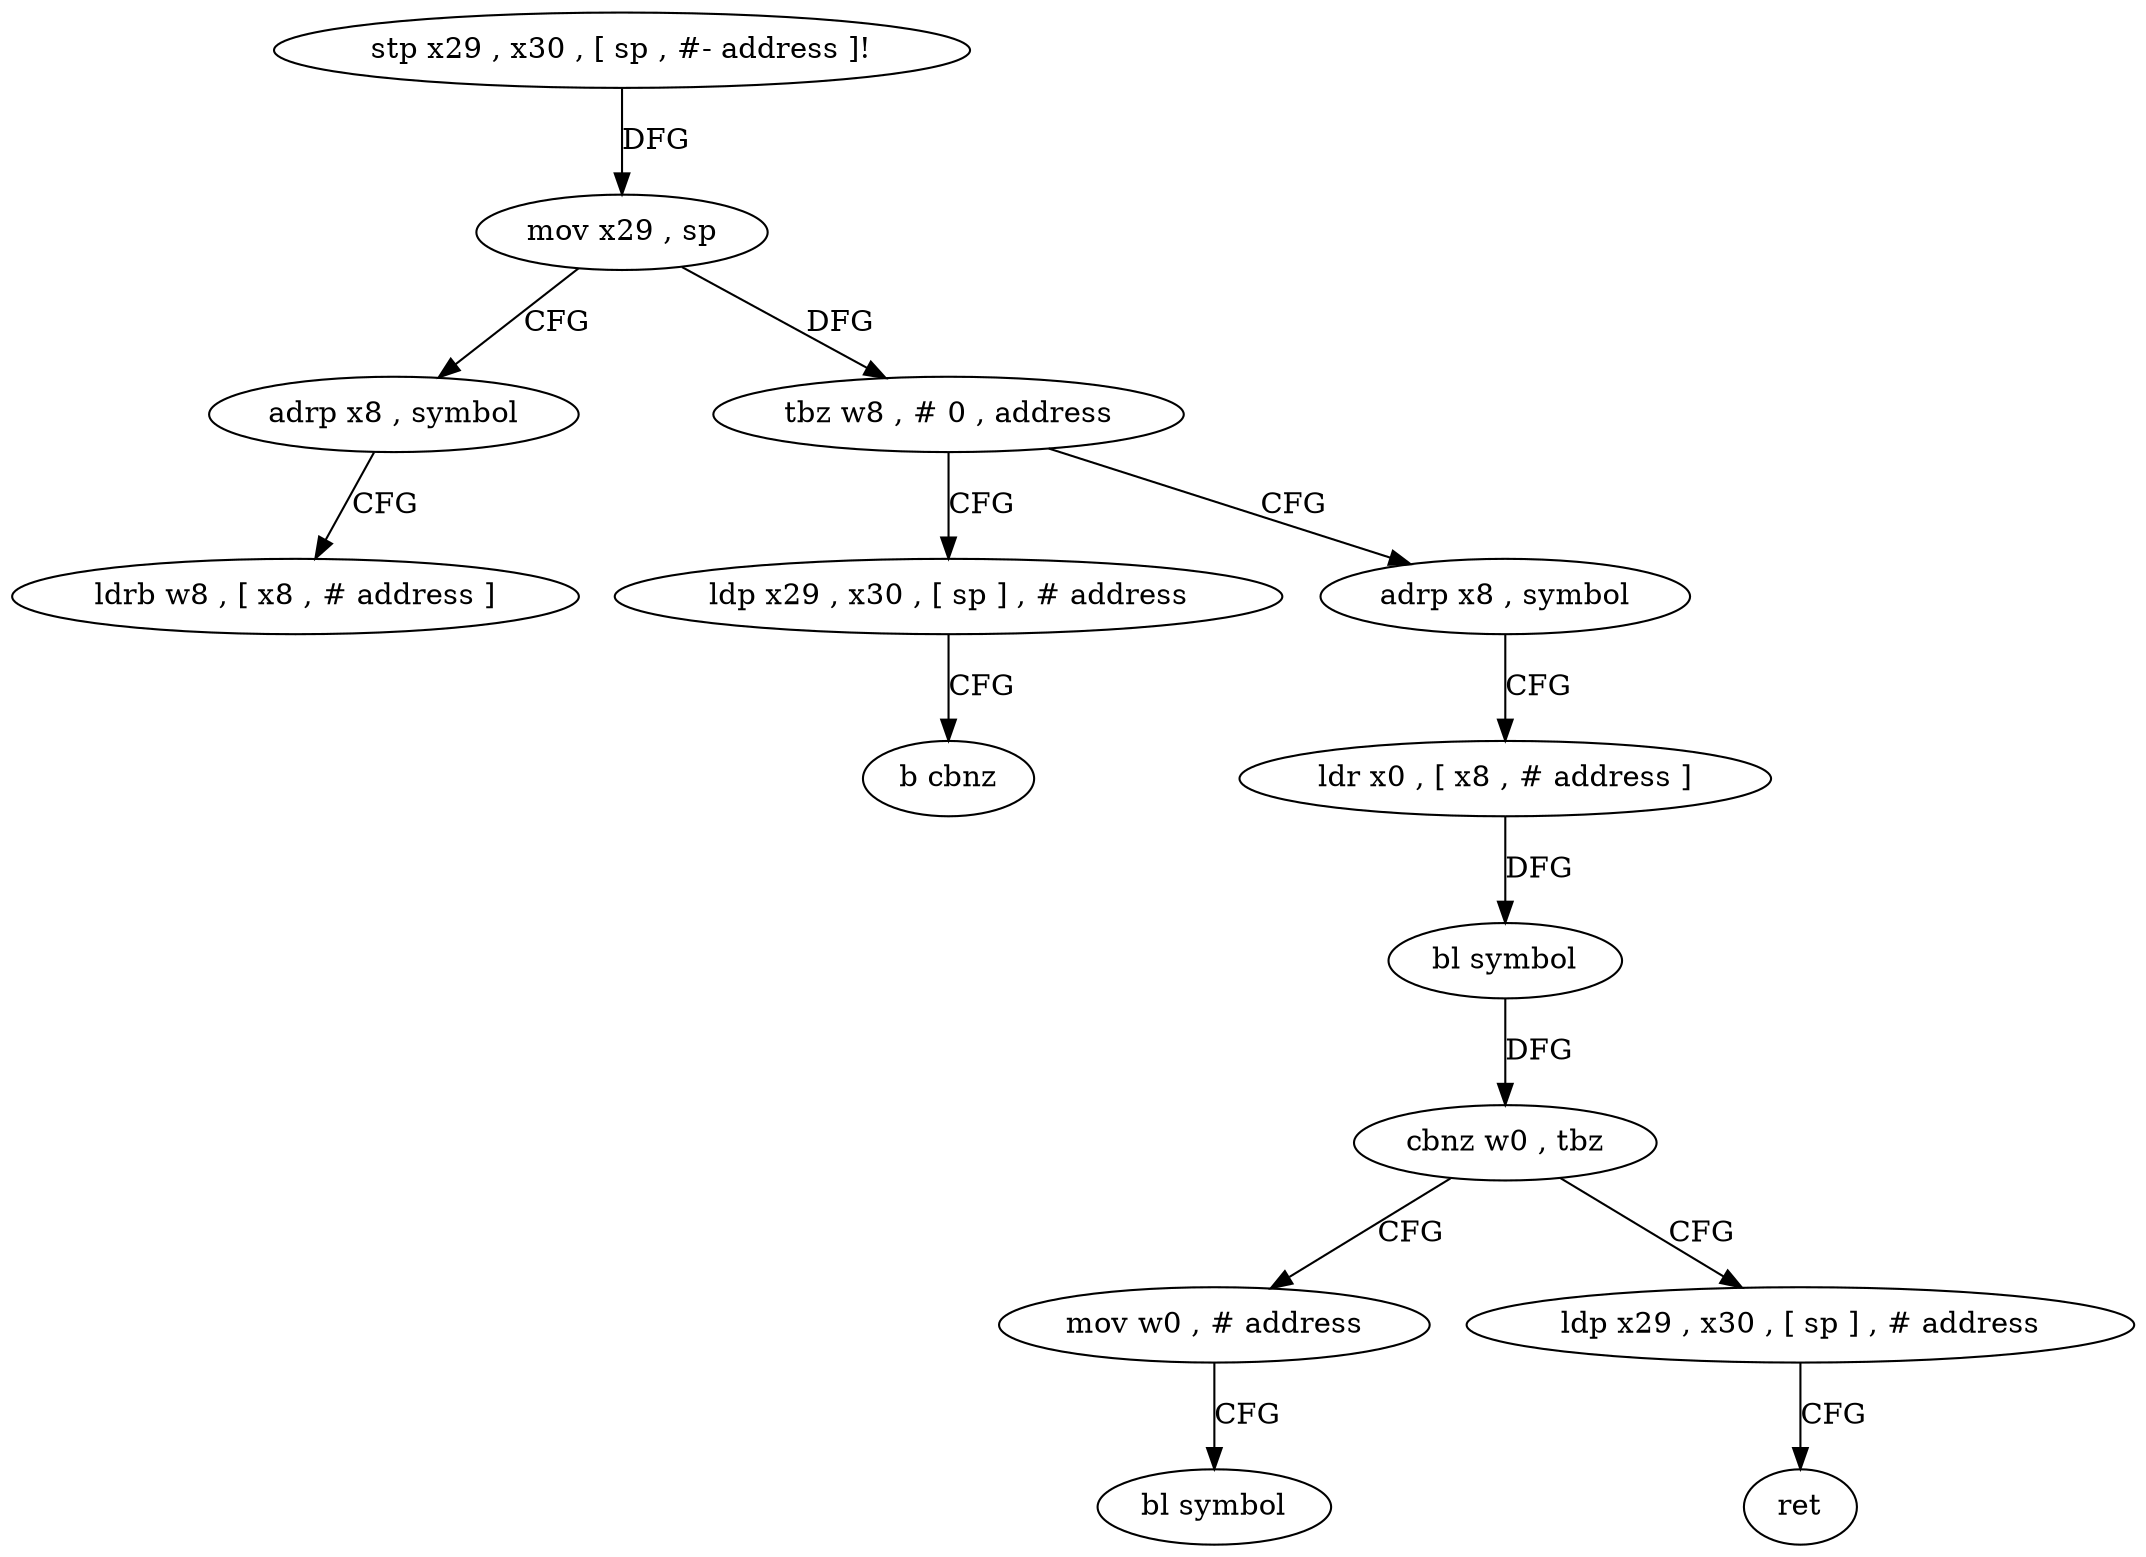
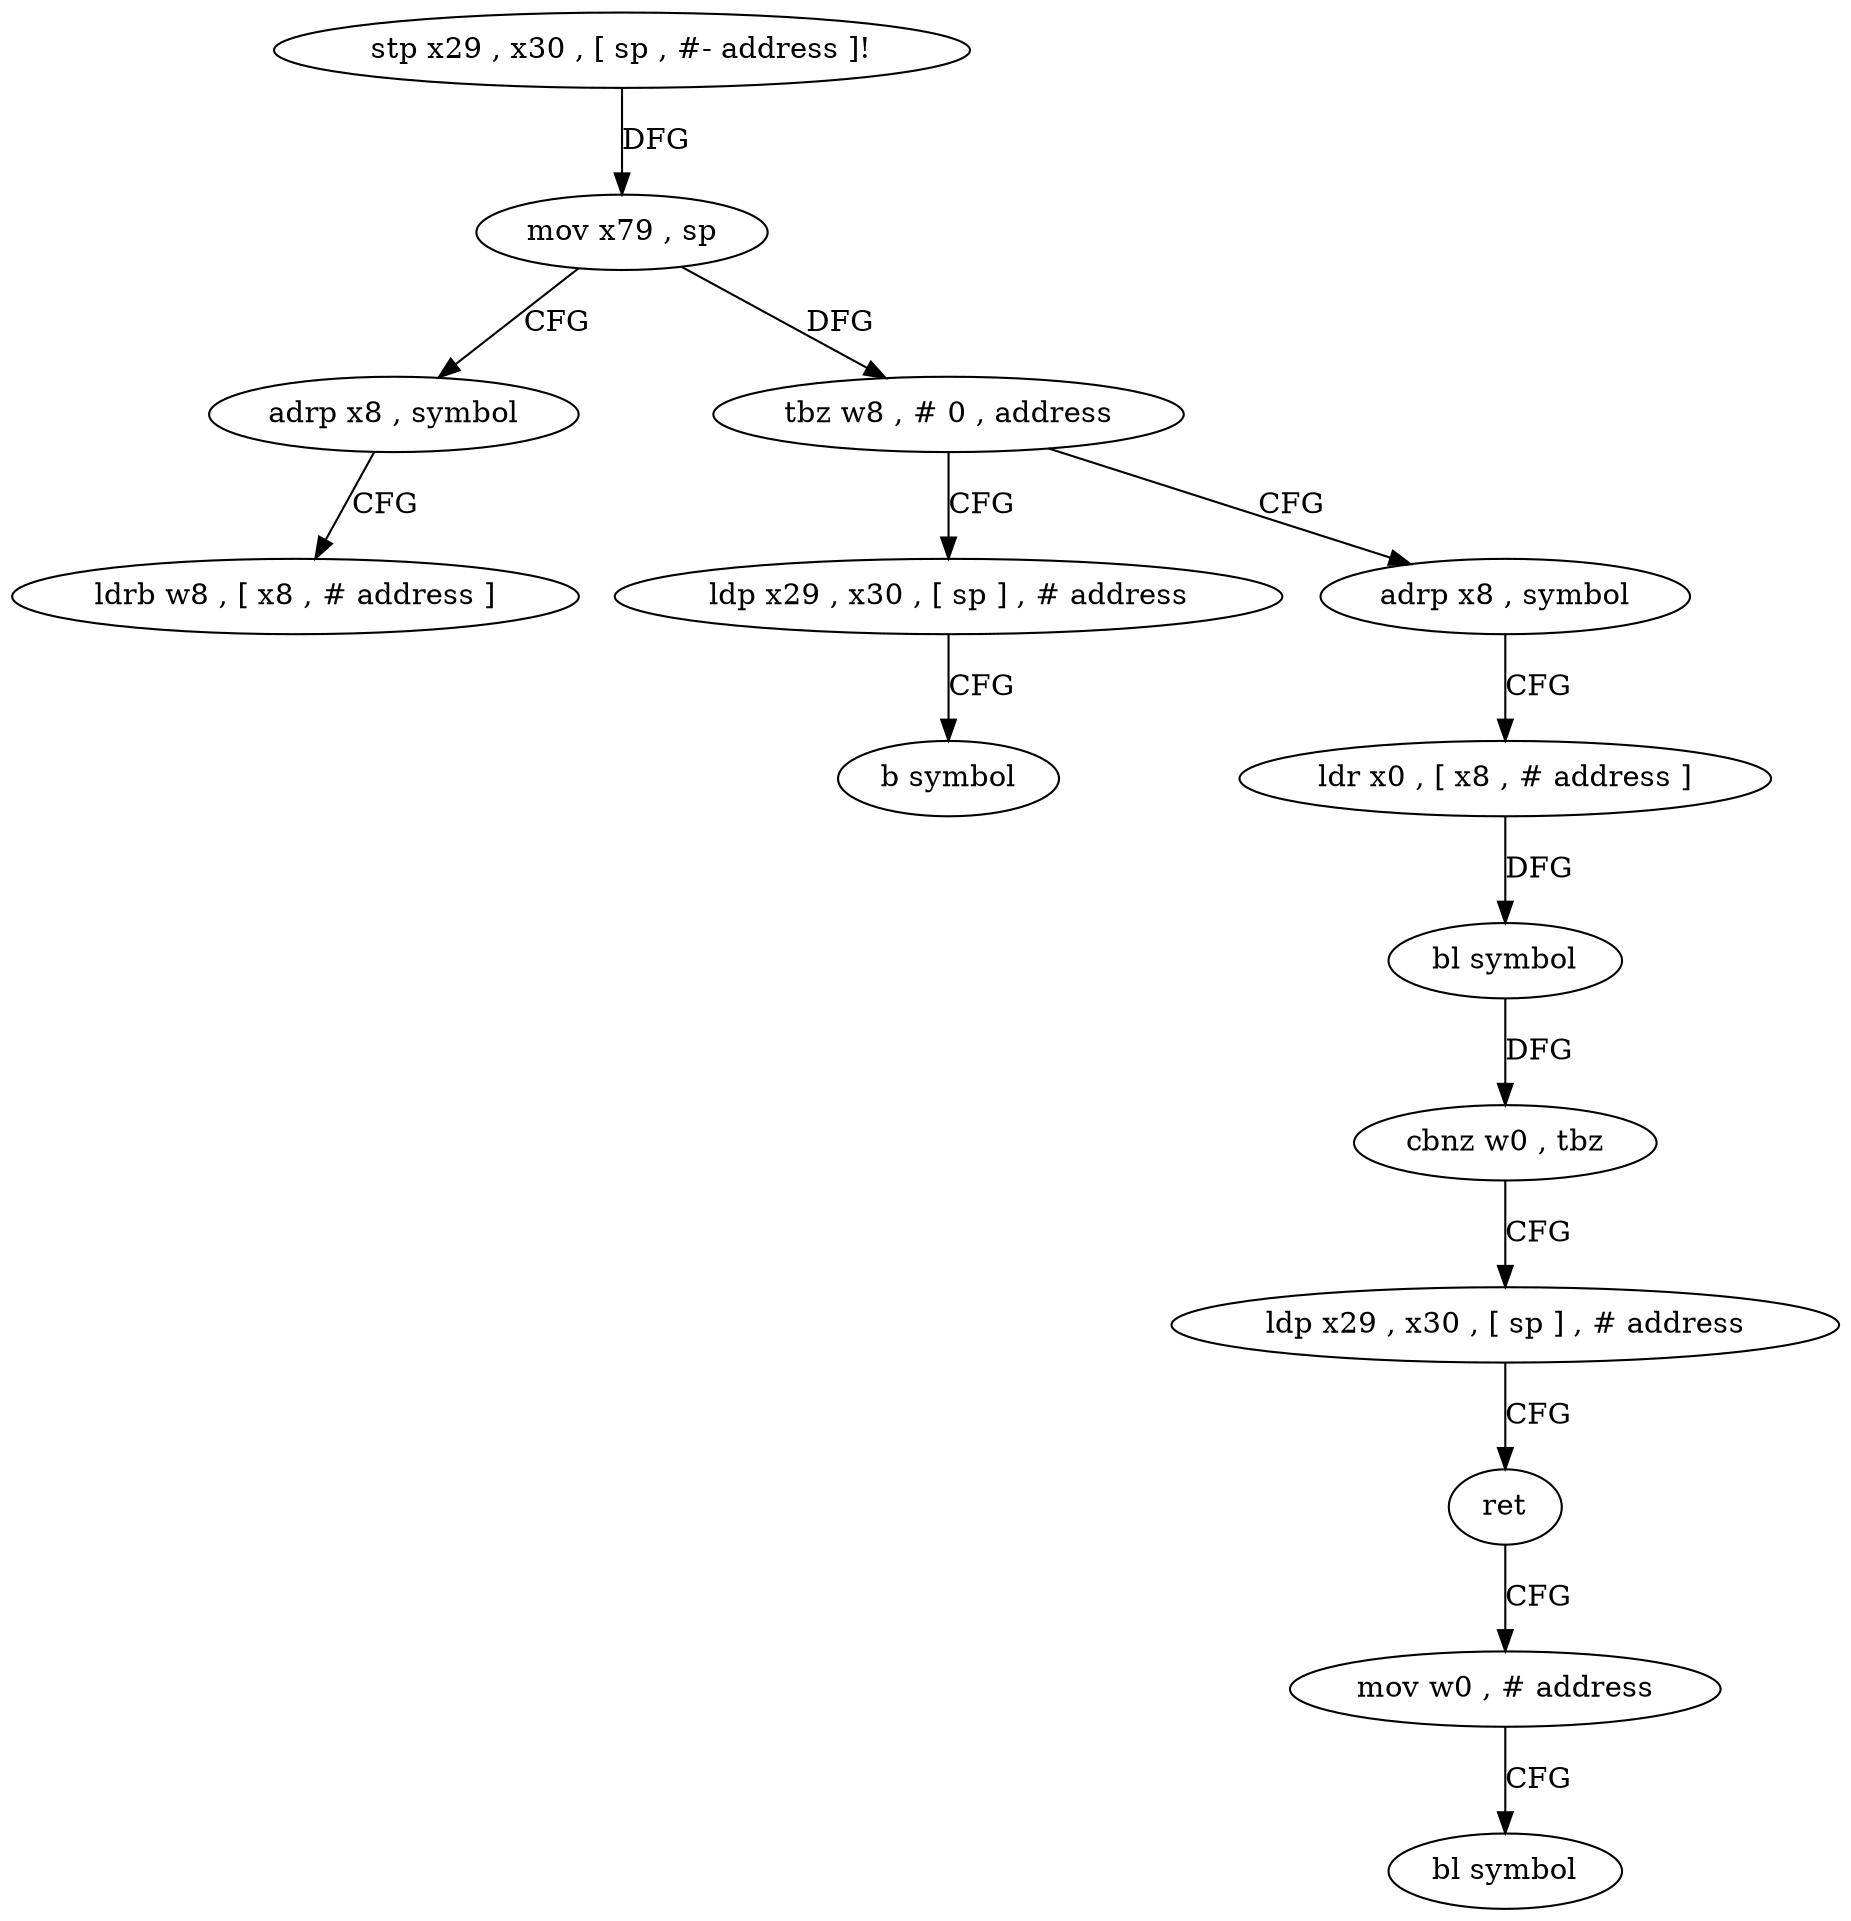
node "mov x29 , sp": label "mov x29 , sp" -> "mov x79 , sp"
node "b cbnz": label "b cbnz" -> "b symbol"
edge "cbnz w0 , tbz" -> "mov w0 , # address": now "ret" -> "mov w0 , # address"
